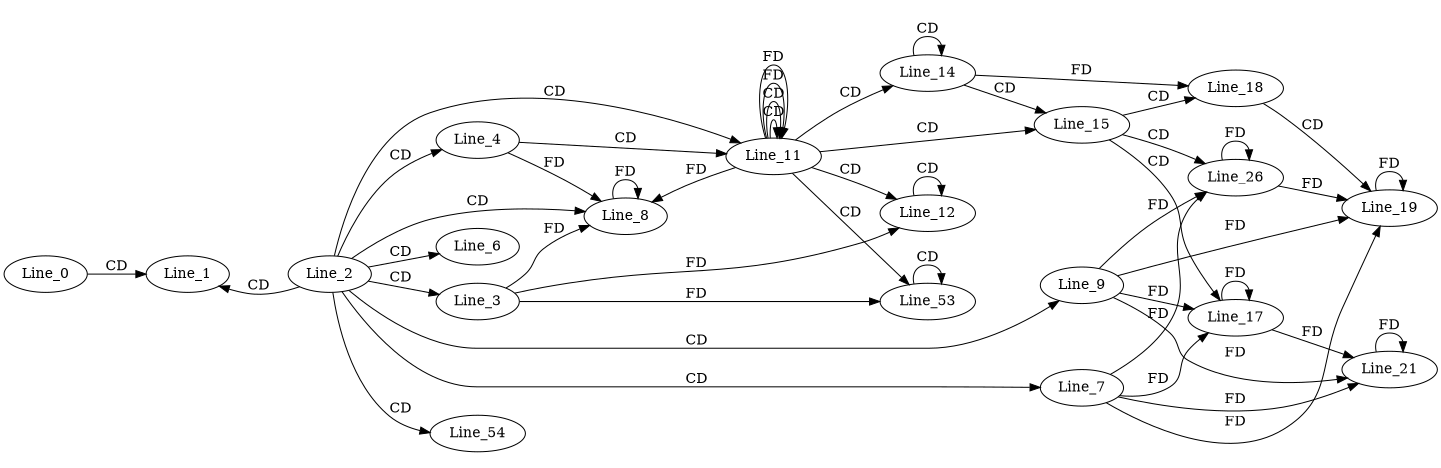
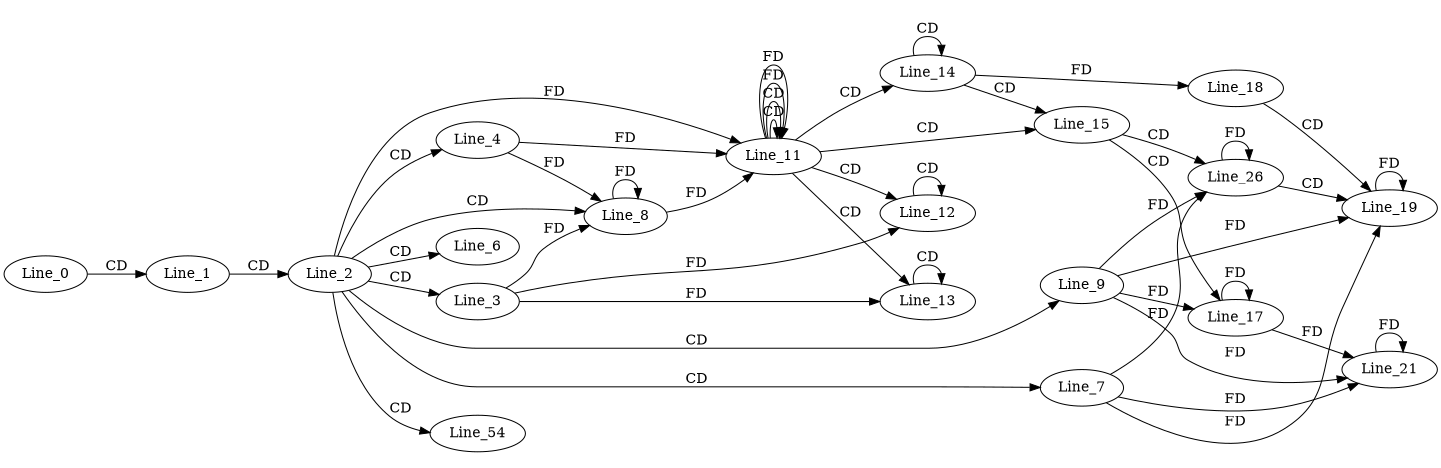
edge "Line_2" -> "Line_11": label "CD" -> "FD"
edge "Line_15" -> "Line_18": removed, label "CD"
edge "Line_4" -> "Line_11": label "CD" -> "FD"
edge "Line_11" -> "Line_8": reversed
edge "Line_26" -> "Line_19": label "FD" -> "CD"
edge "Line_2" -> "Line_1": reversed
node "Line_53": label "Line_53" -> "Line_13"
edge "Line_7" -> "Line_17": removed, label "FD"
